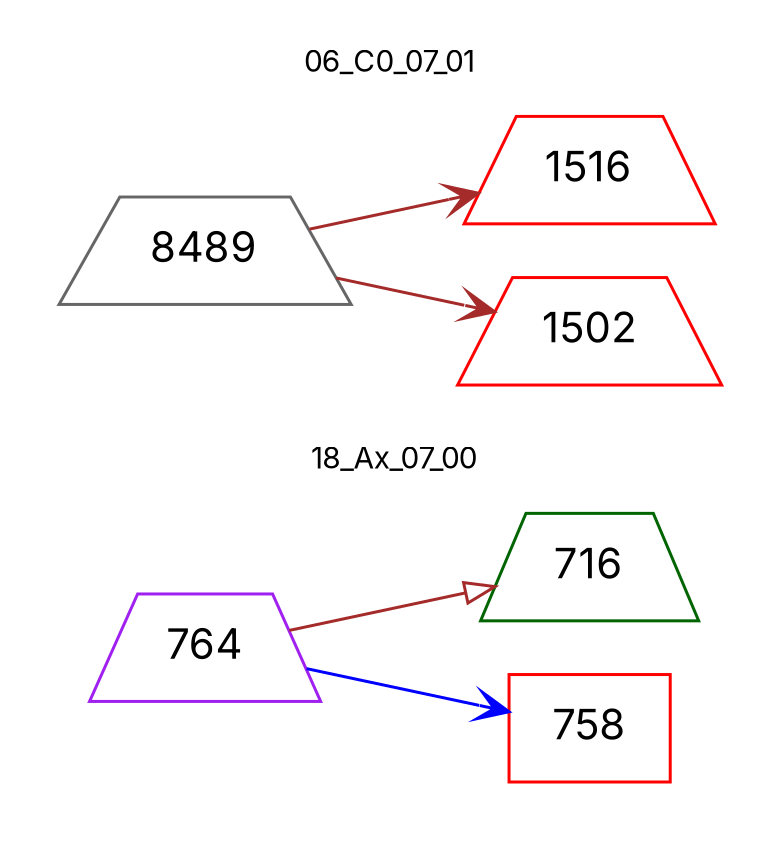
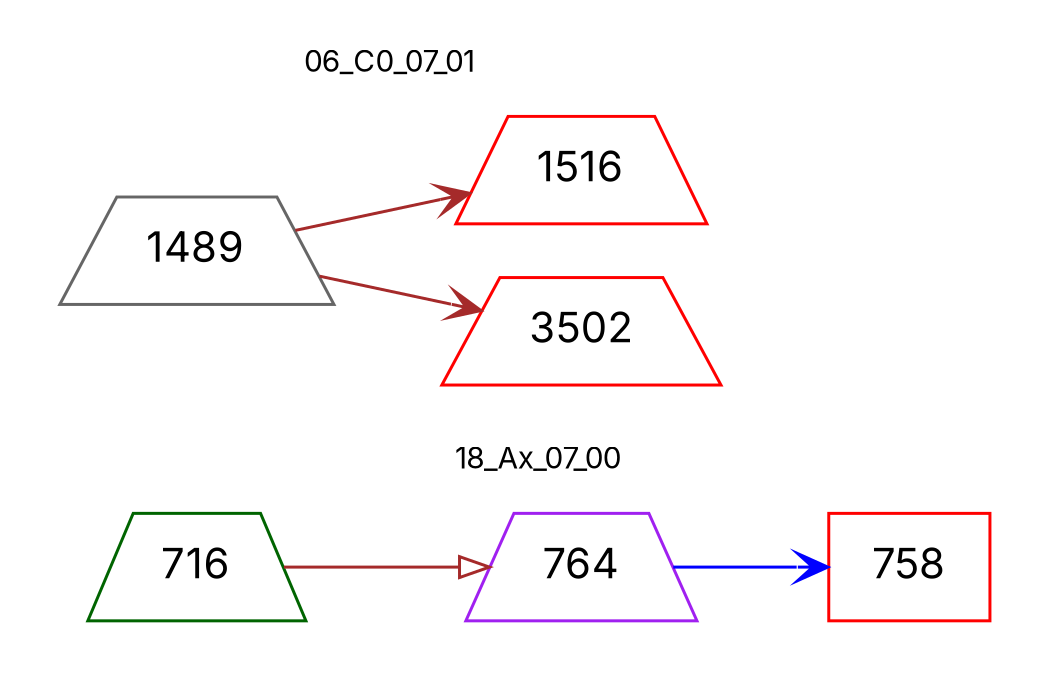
node "8489": label "8489" -> "1489"
node "1502": label "1502" -> "3502"
edge "764" -> "716": reversed
